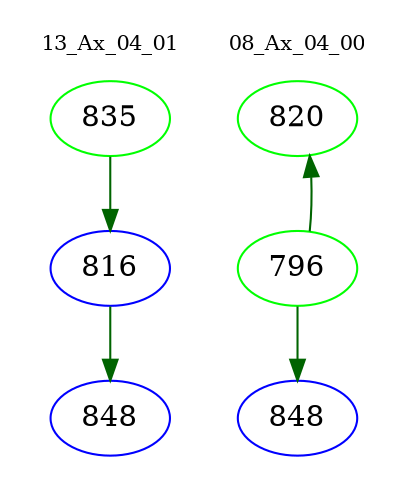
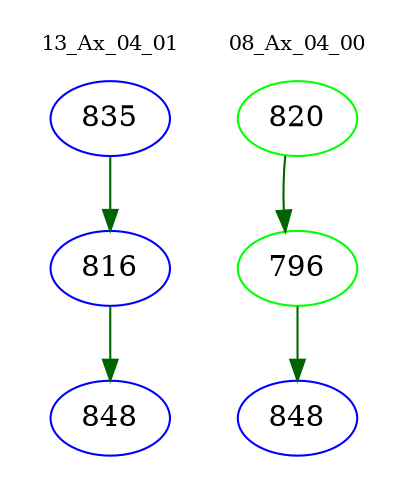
node "835": color green -> blue
edge "796" -> "820": reversed
